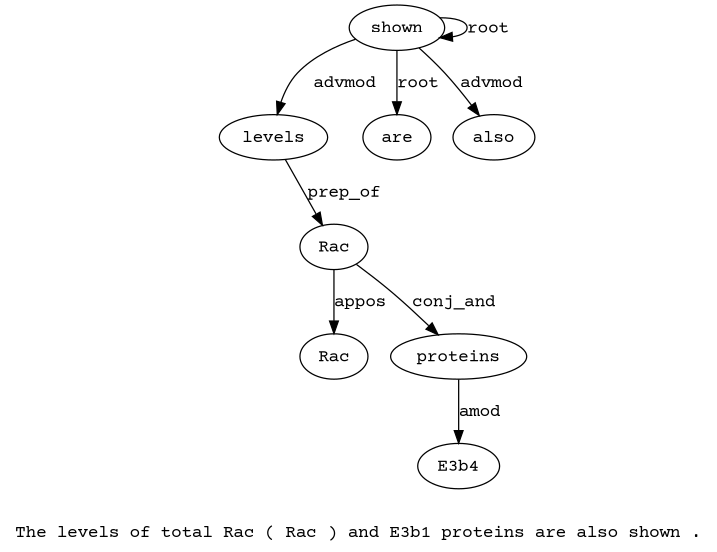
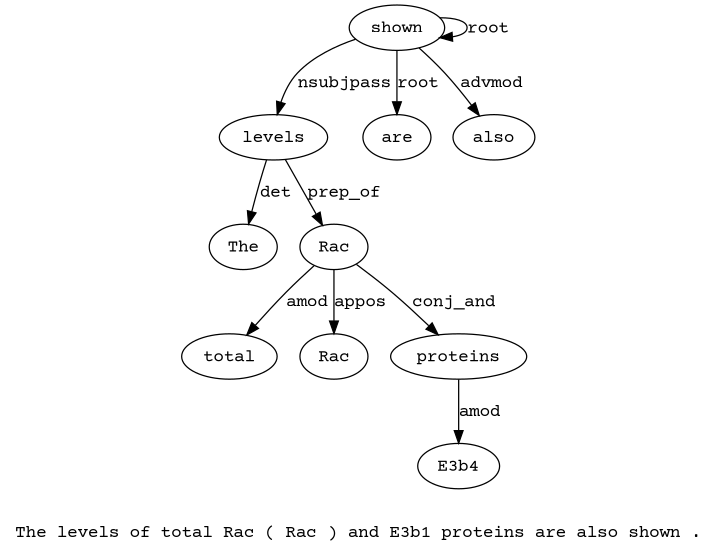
edge "shown" -> "levels": label "advmod" -> "nsubjpass"
node "The": added
node "total": added
